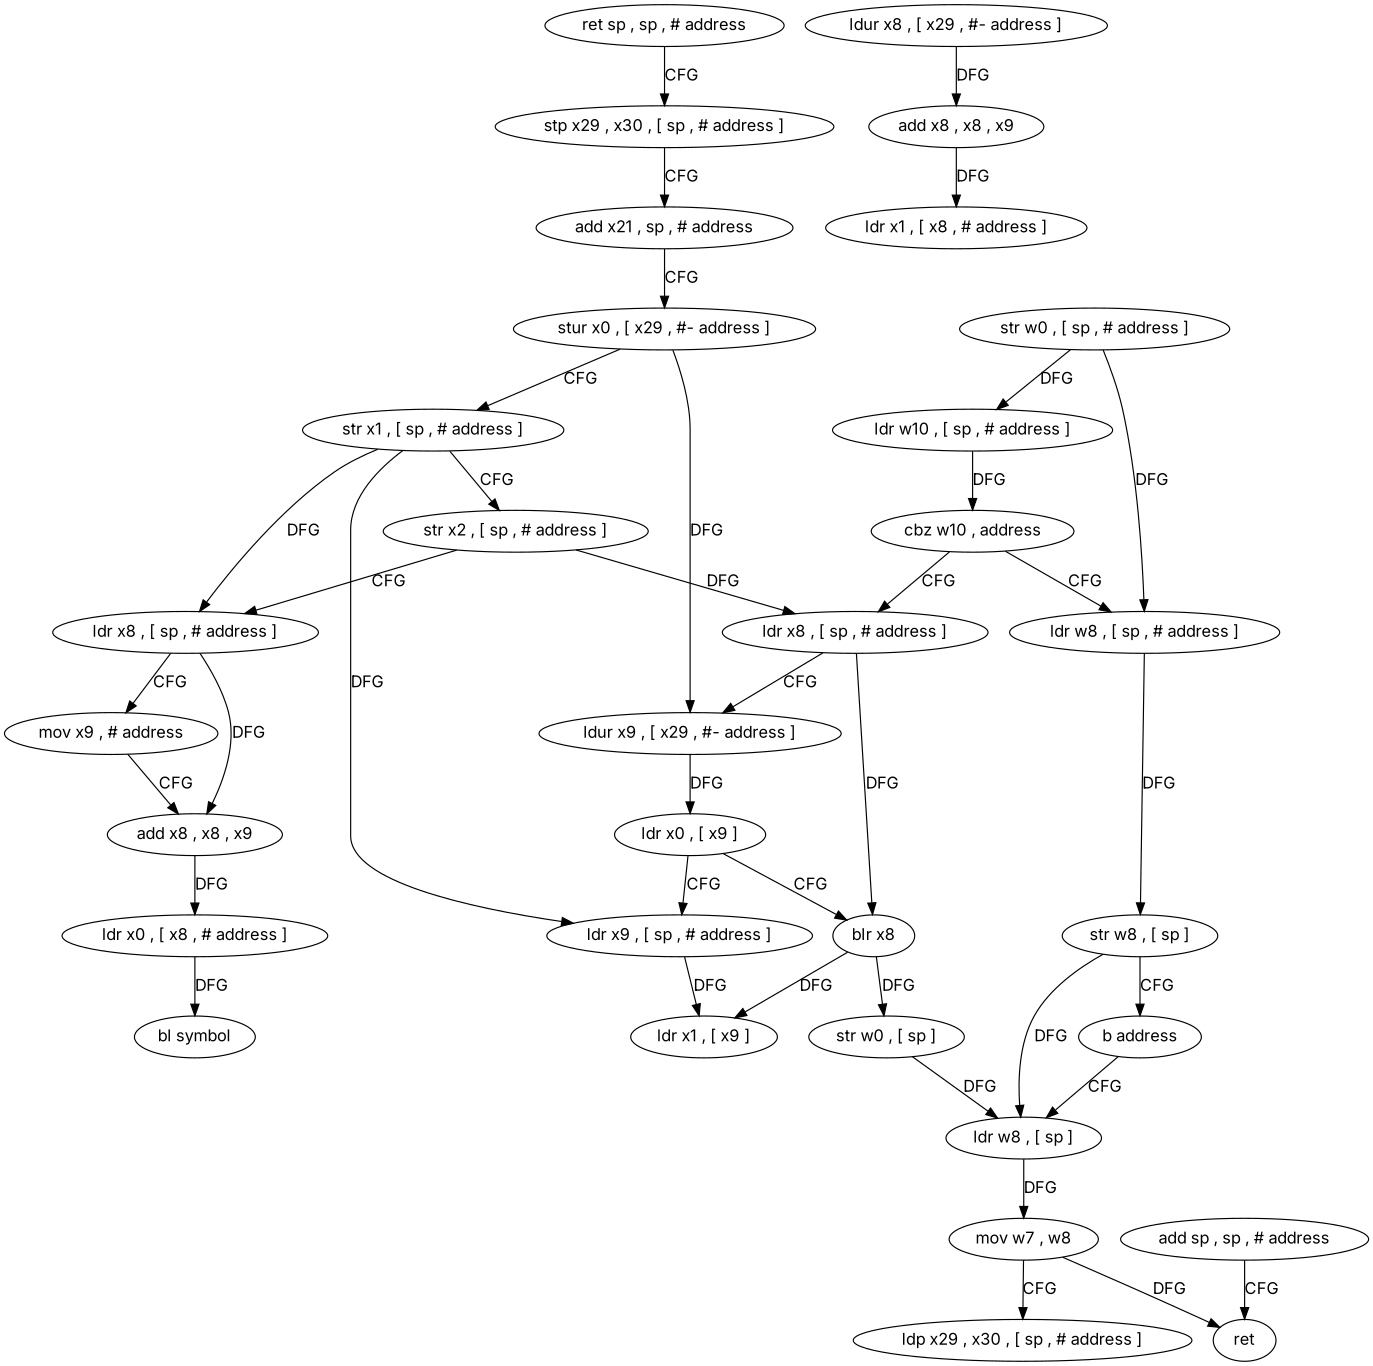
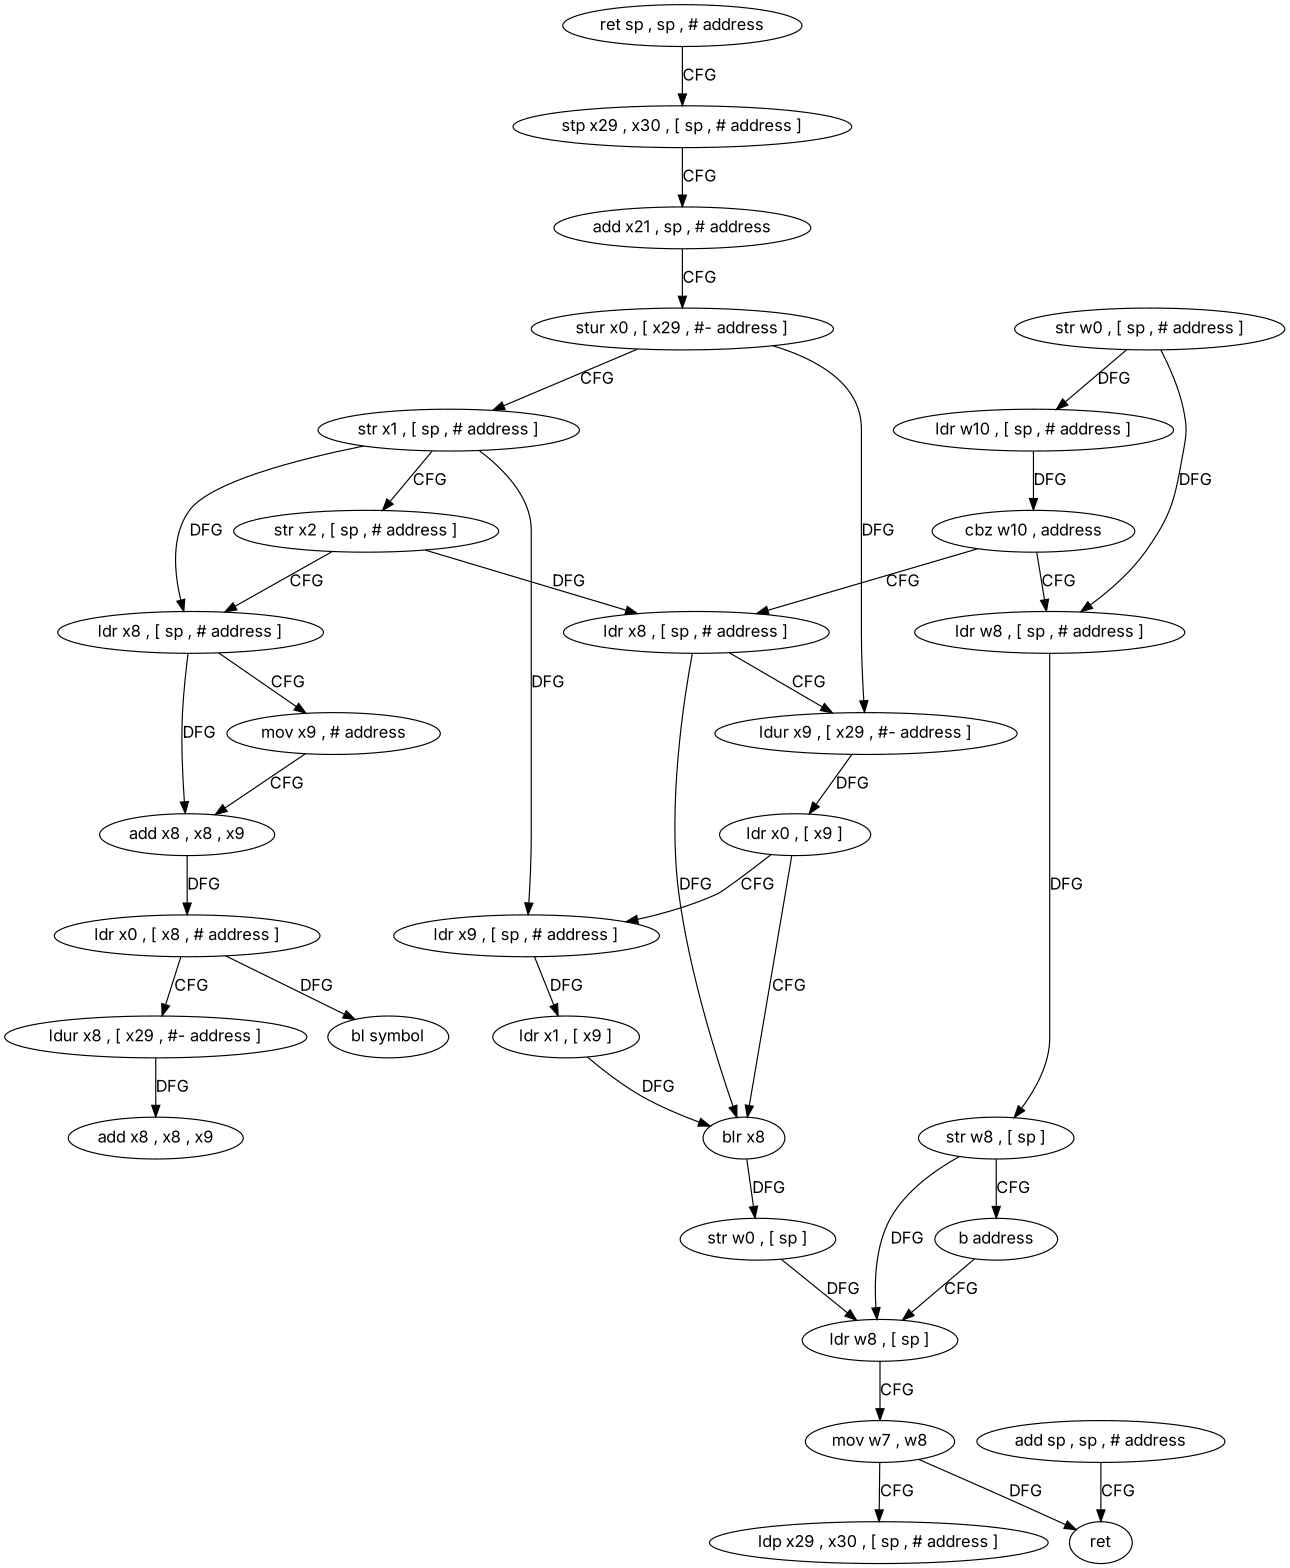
node "ldr x1 , [ x8 , # address ]": removed
edge "ldr x0 , [ x8 , # address ]" -> "ldur x8 , [ x29 , #- address ]": added, label "CFG"
edge "blr x8" -> "ldr x1 , [ x9 ]": reversed
edge "ldr w8 , [ sp ]" -> "mov w7 , w8": label "DFG" -> "CFG"
